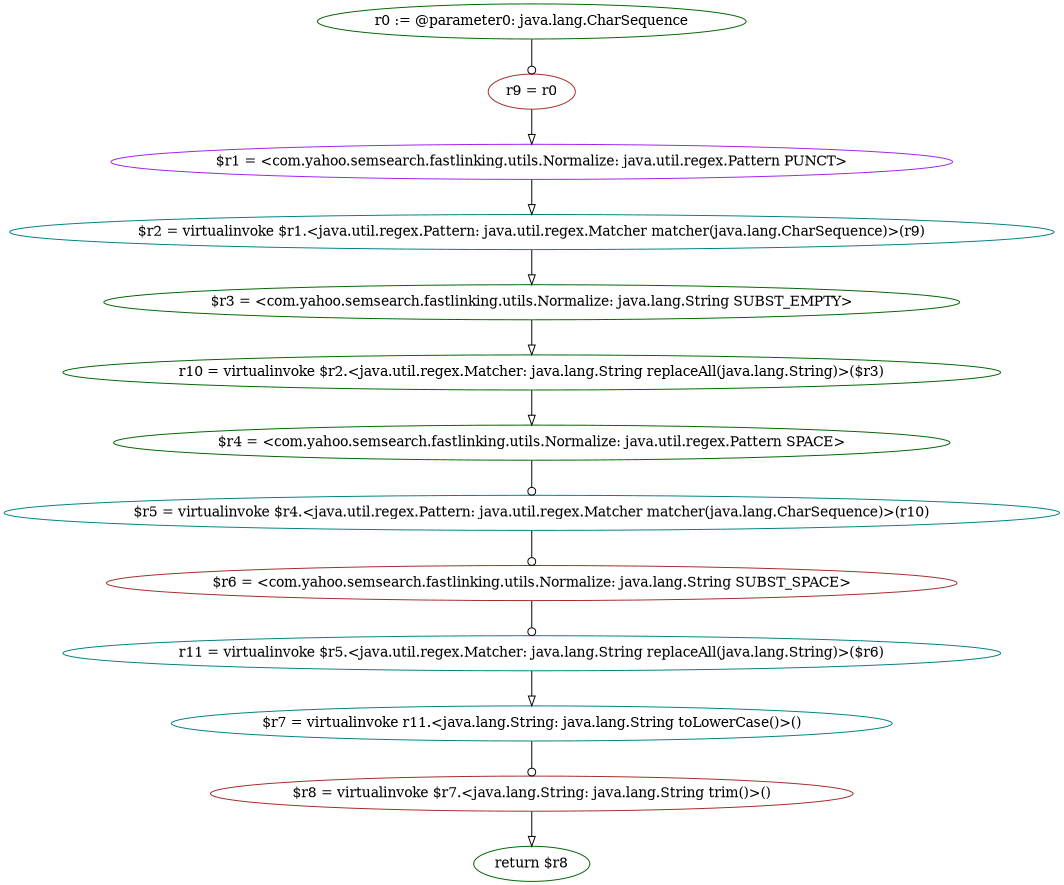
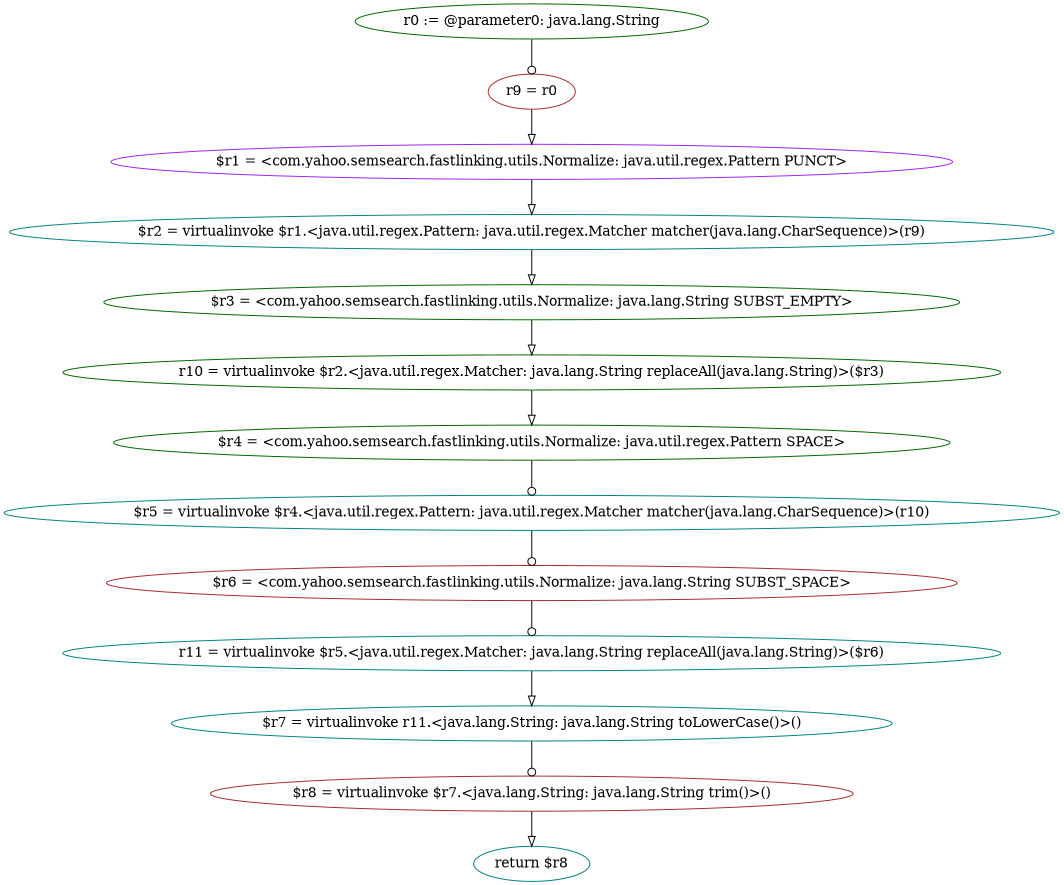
node "r0 := @parameter0: java.lang.CharSequence": label "r0 := @parameter0: java.lang.CharSequence" -> "r0 := @parameter0: java.lang.String"
node "return $r8": color darkgreen -> teal
